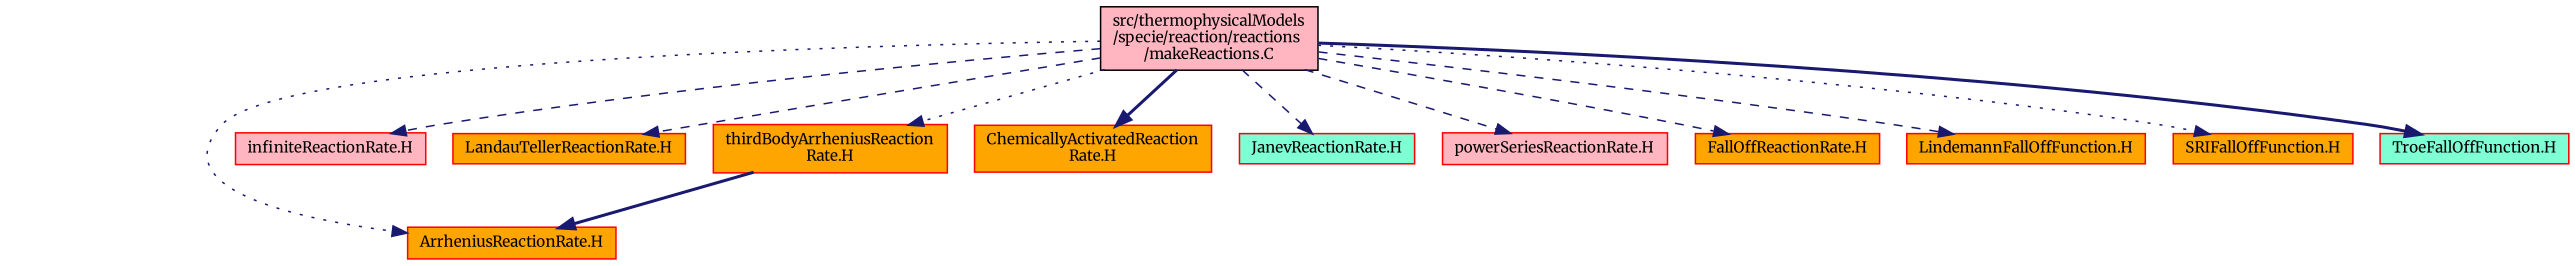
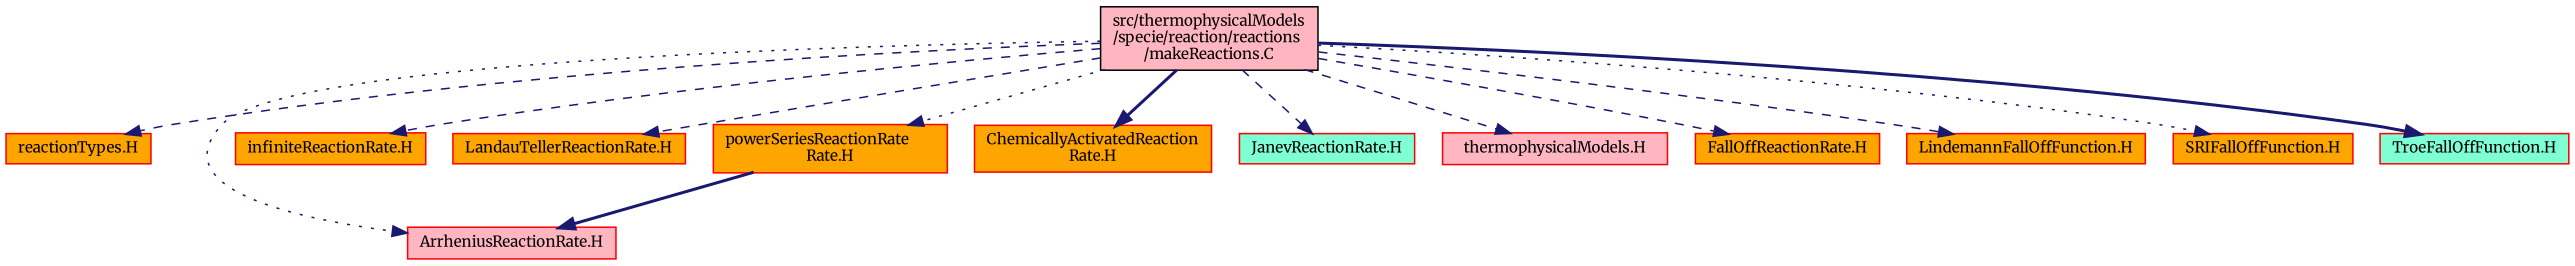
node "reactionTypes.H": added
node "infiniteReactionRate.H": fillcolor lightpink -> orange
node "thirdBodyArrheniusReaction Rate.H": label "thirdBodyArrheniusReaction Rate.H" -> "powerSeriesReactionRate Rate.H"
node "powerSeriesReactionRate.H": label "powerSeriesReactionRate.H" -> "thermophysicalModels.H"
node "ArrheniusReactionRate.H": fillcolor orange -> lightpink
